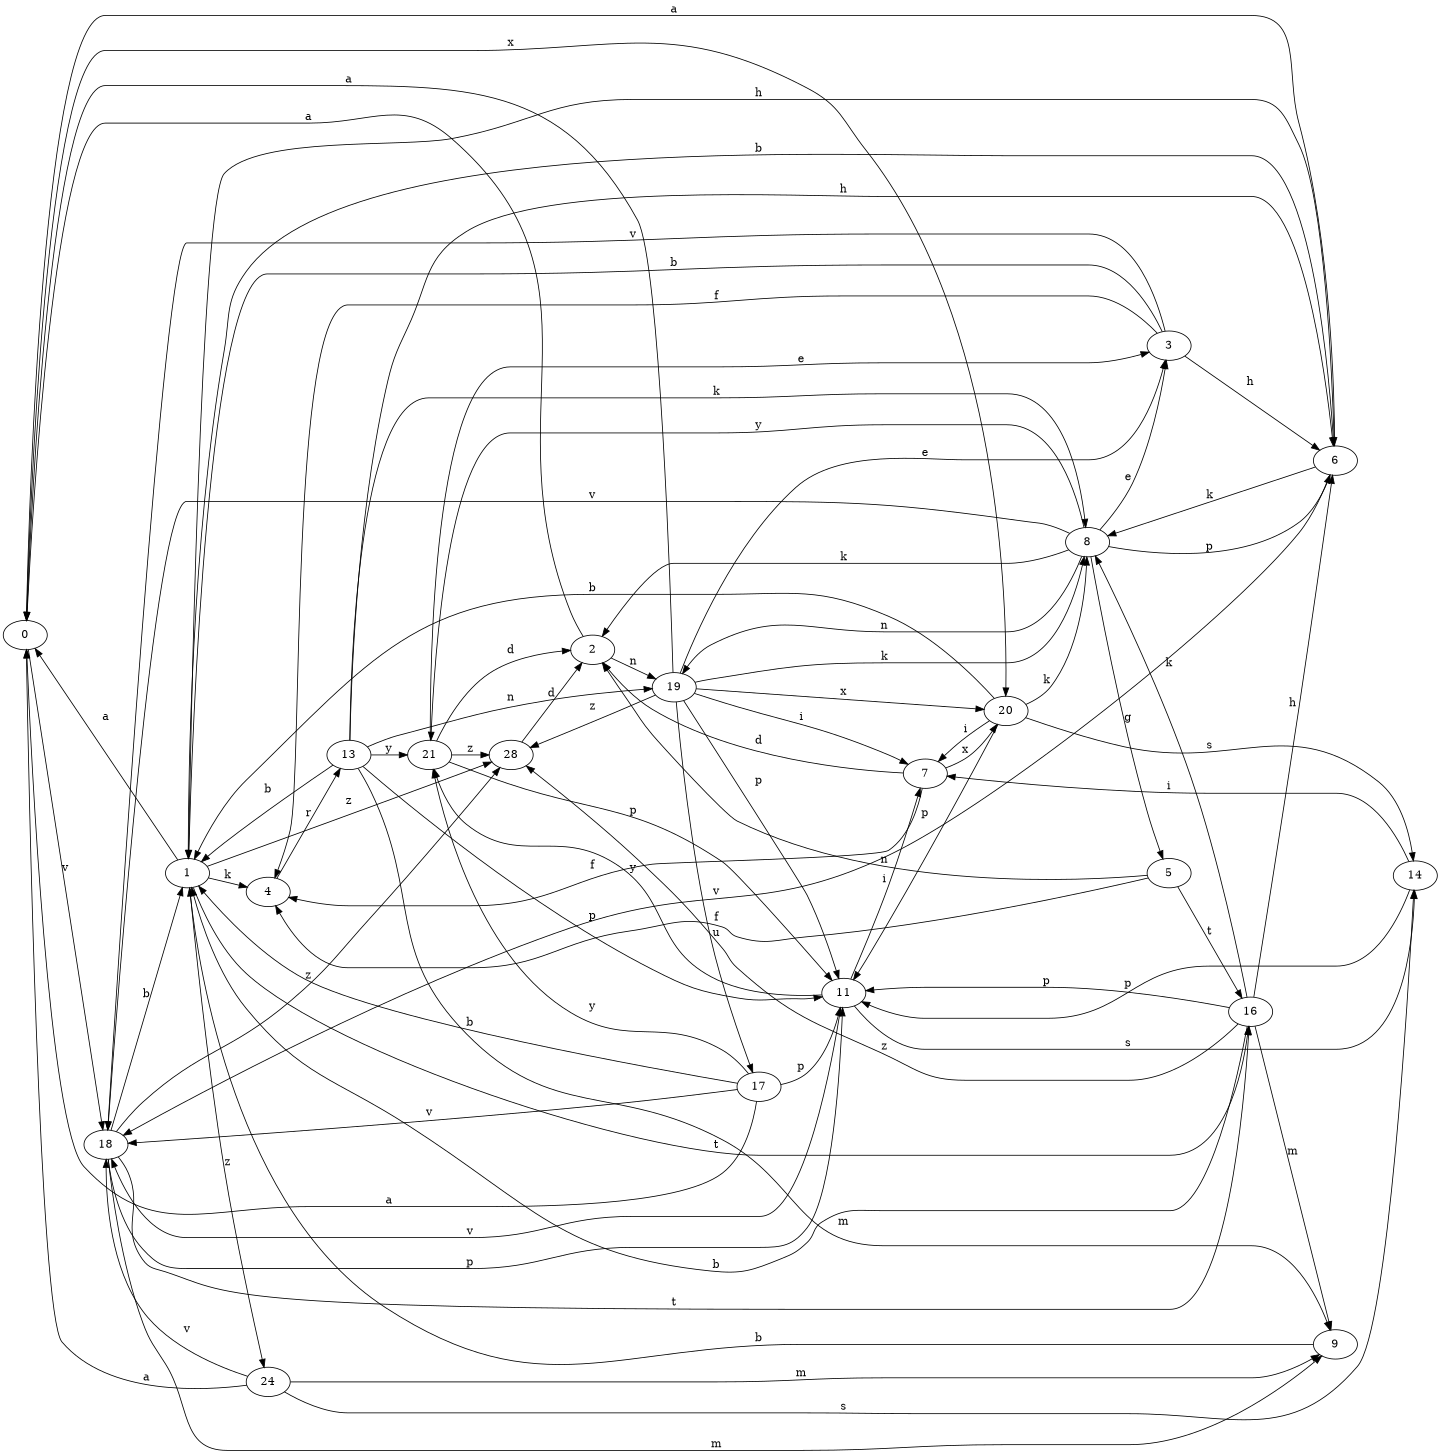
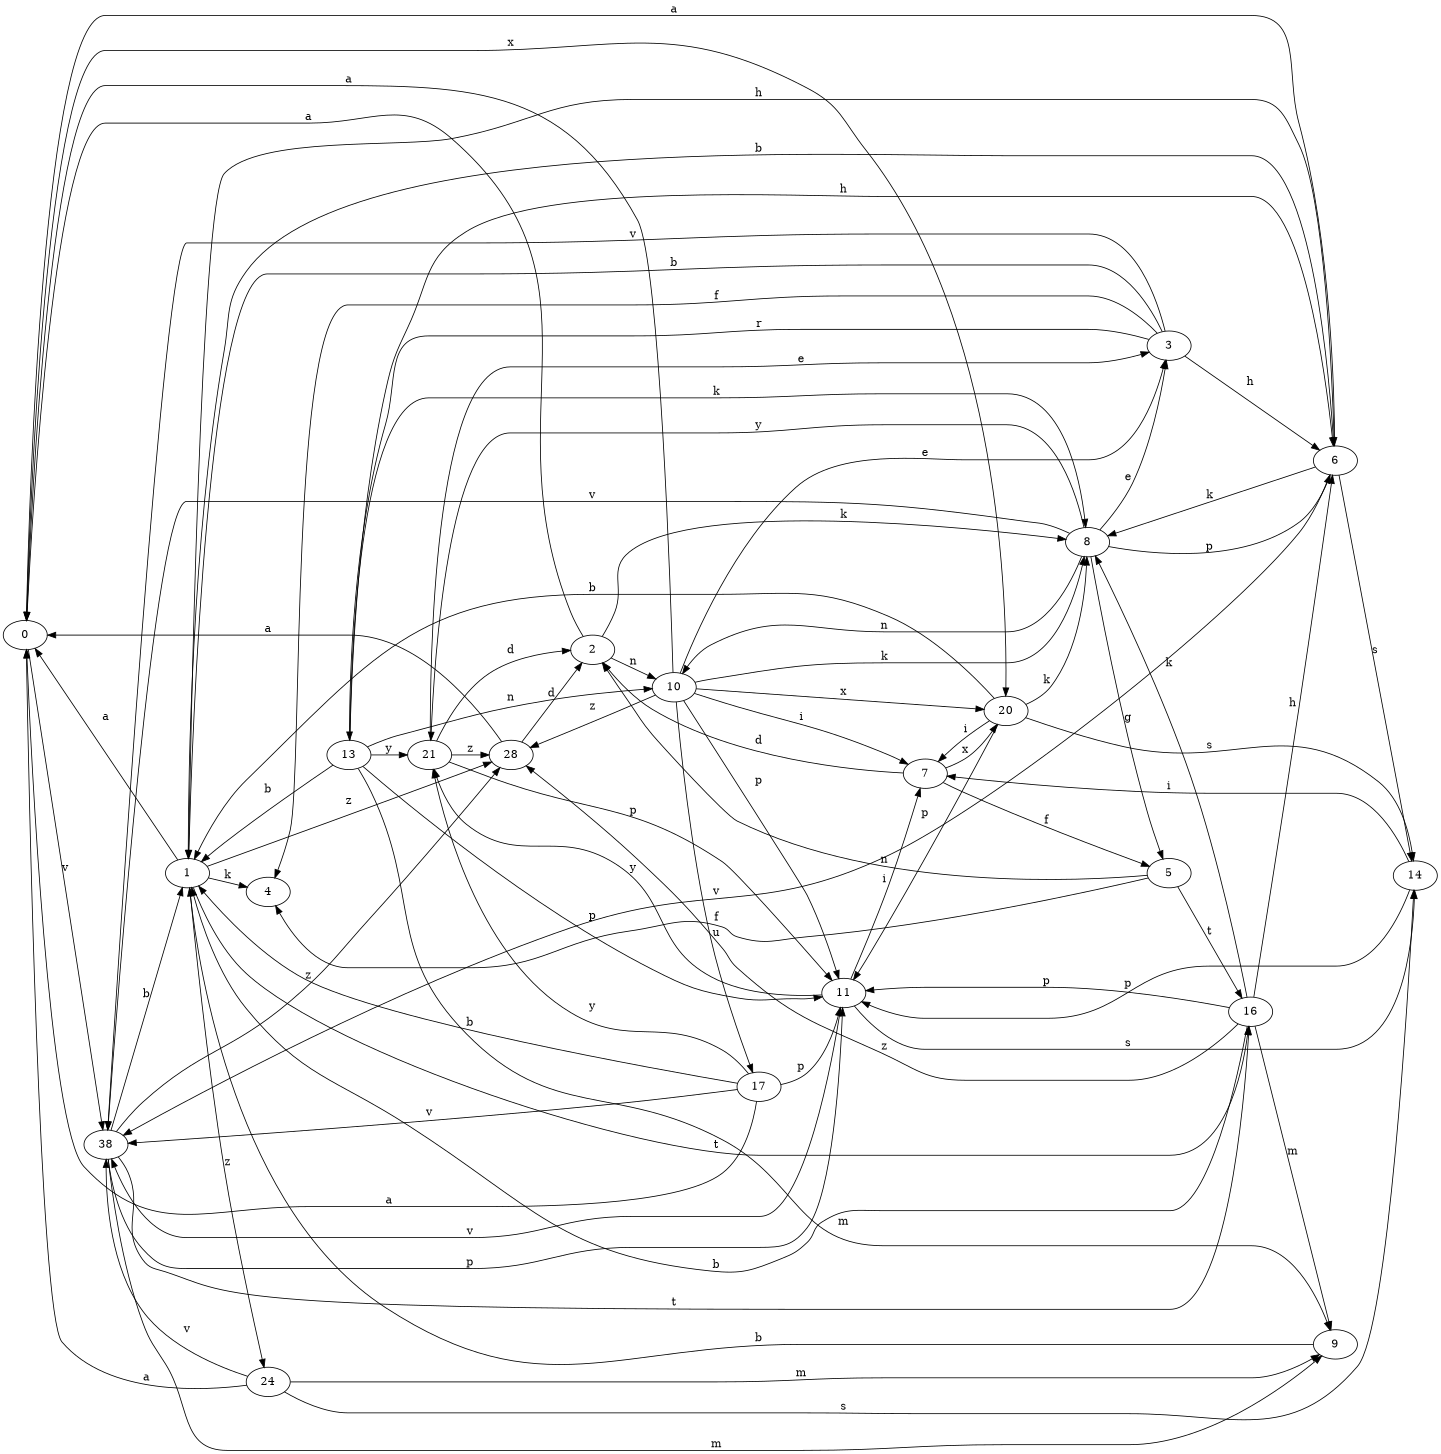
edge "8" -> "2": reversed
edge "28" -> "0": added, label "a"
edge "6" -> "14": added, label "s"
node "19": label "19" -> "10"
edge "4" -> "13": now "3" -> "13"
edge "7" -> "4": now "7" -> "5"
node "18": label "18" -> "38"
